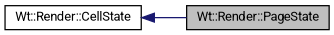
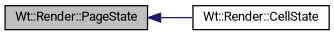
edge "Wt::Render::PageState" -> "Wt::Render::CellState": reversed
